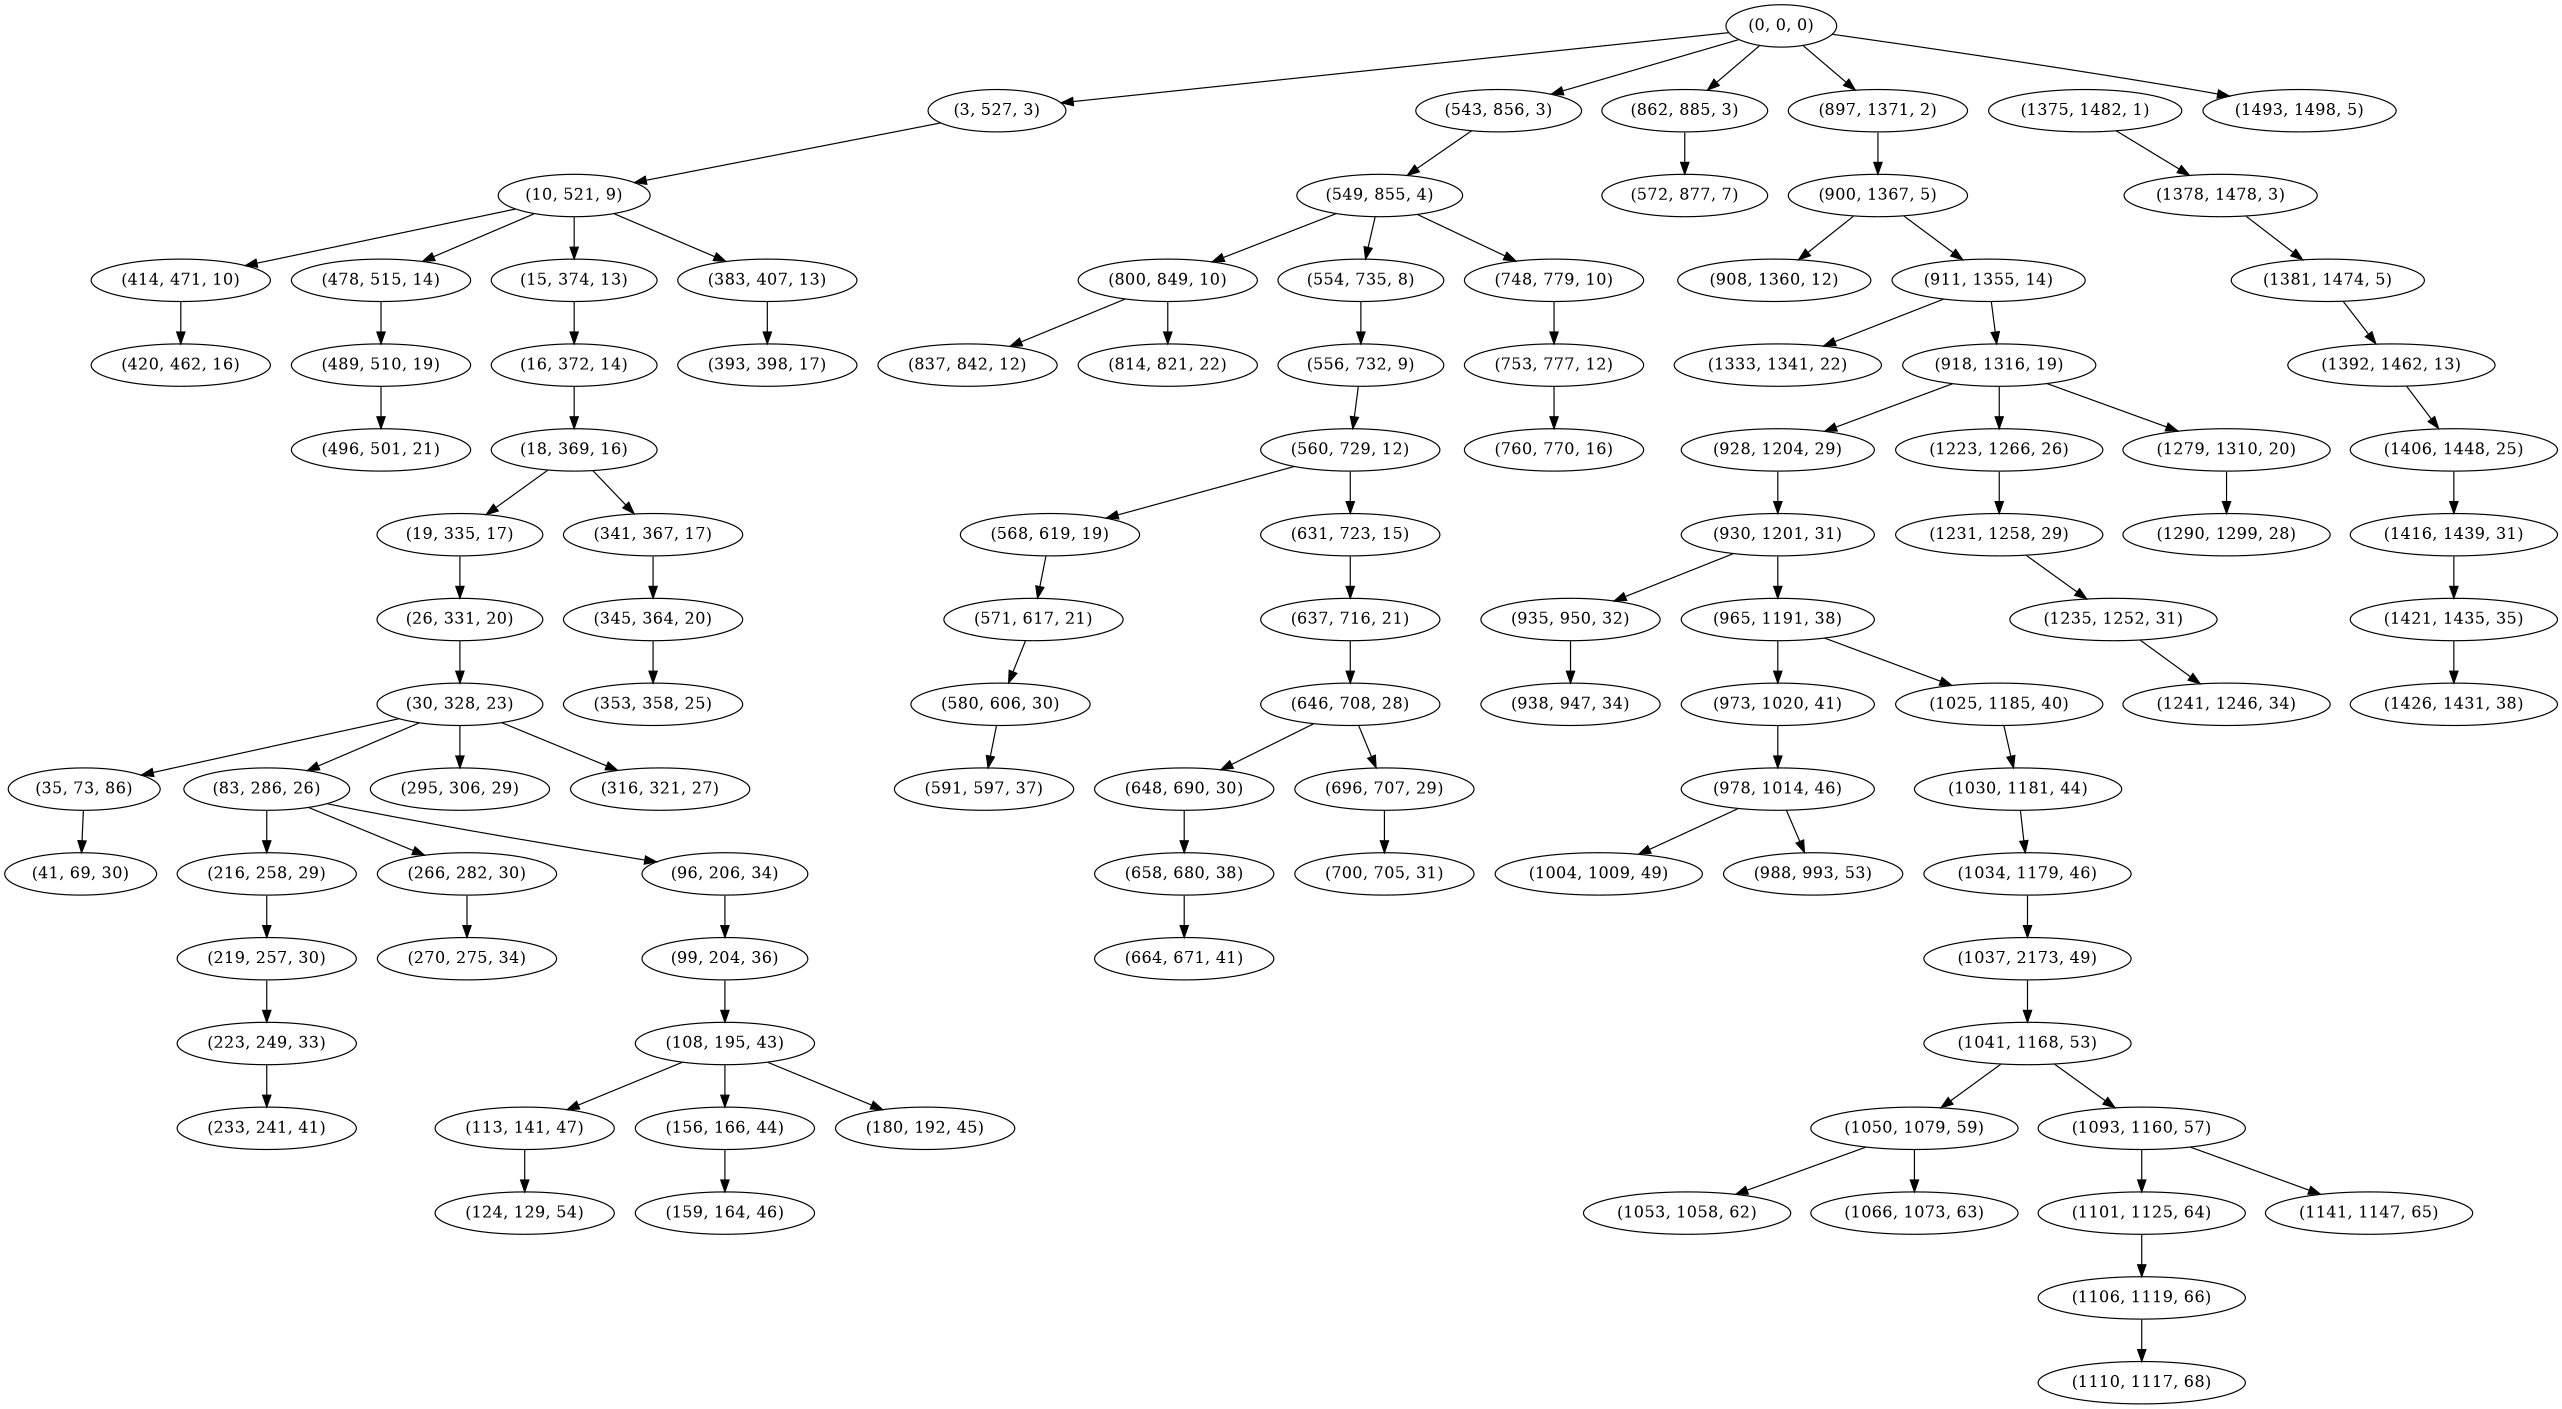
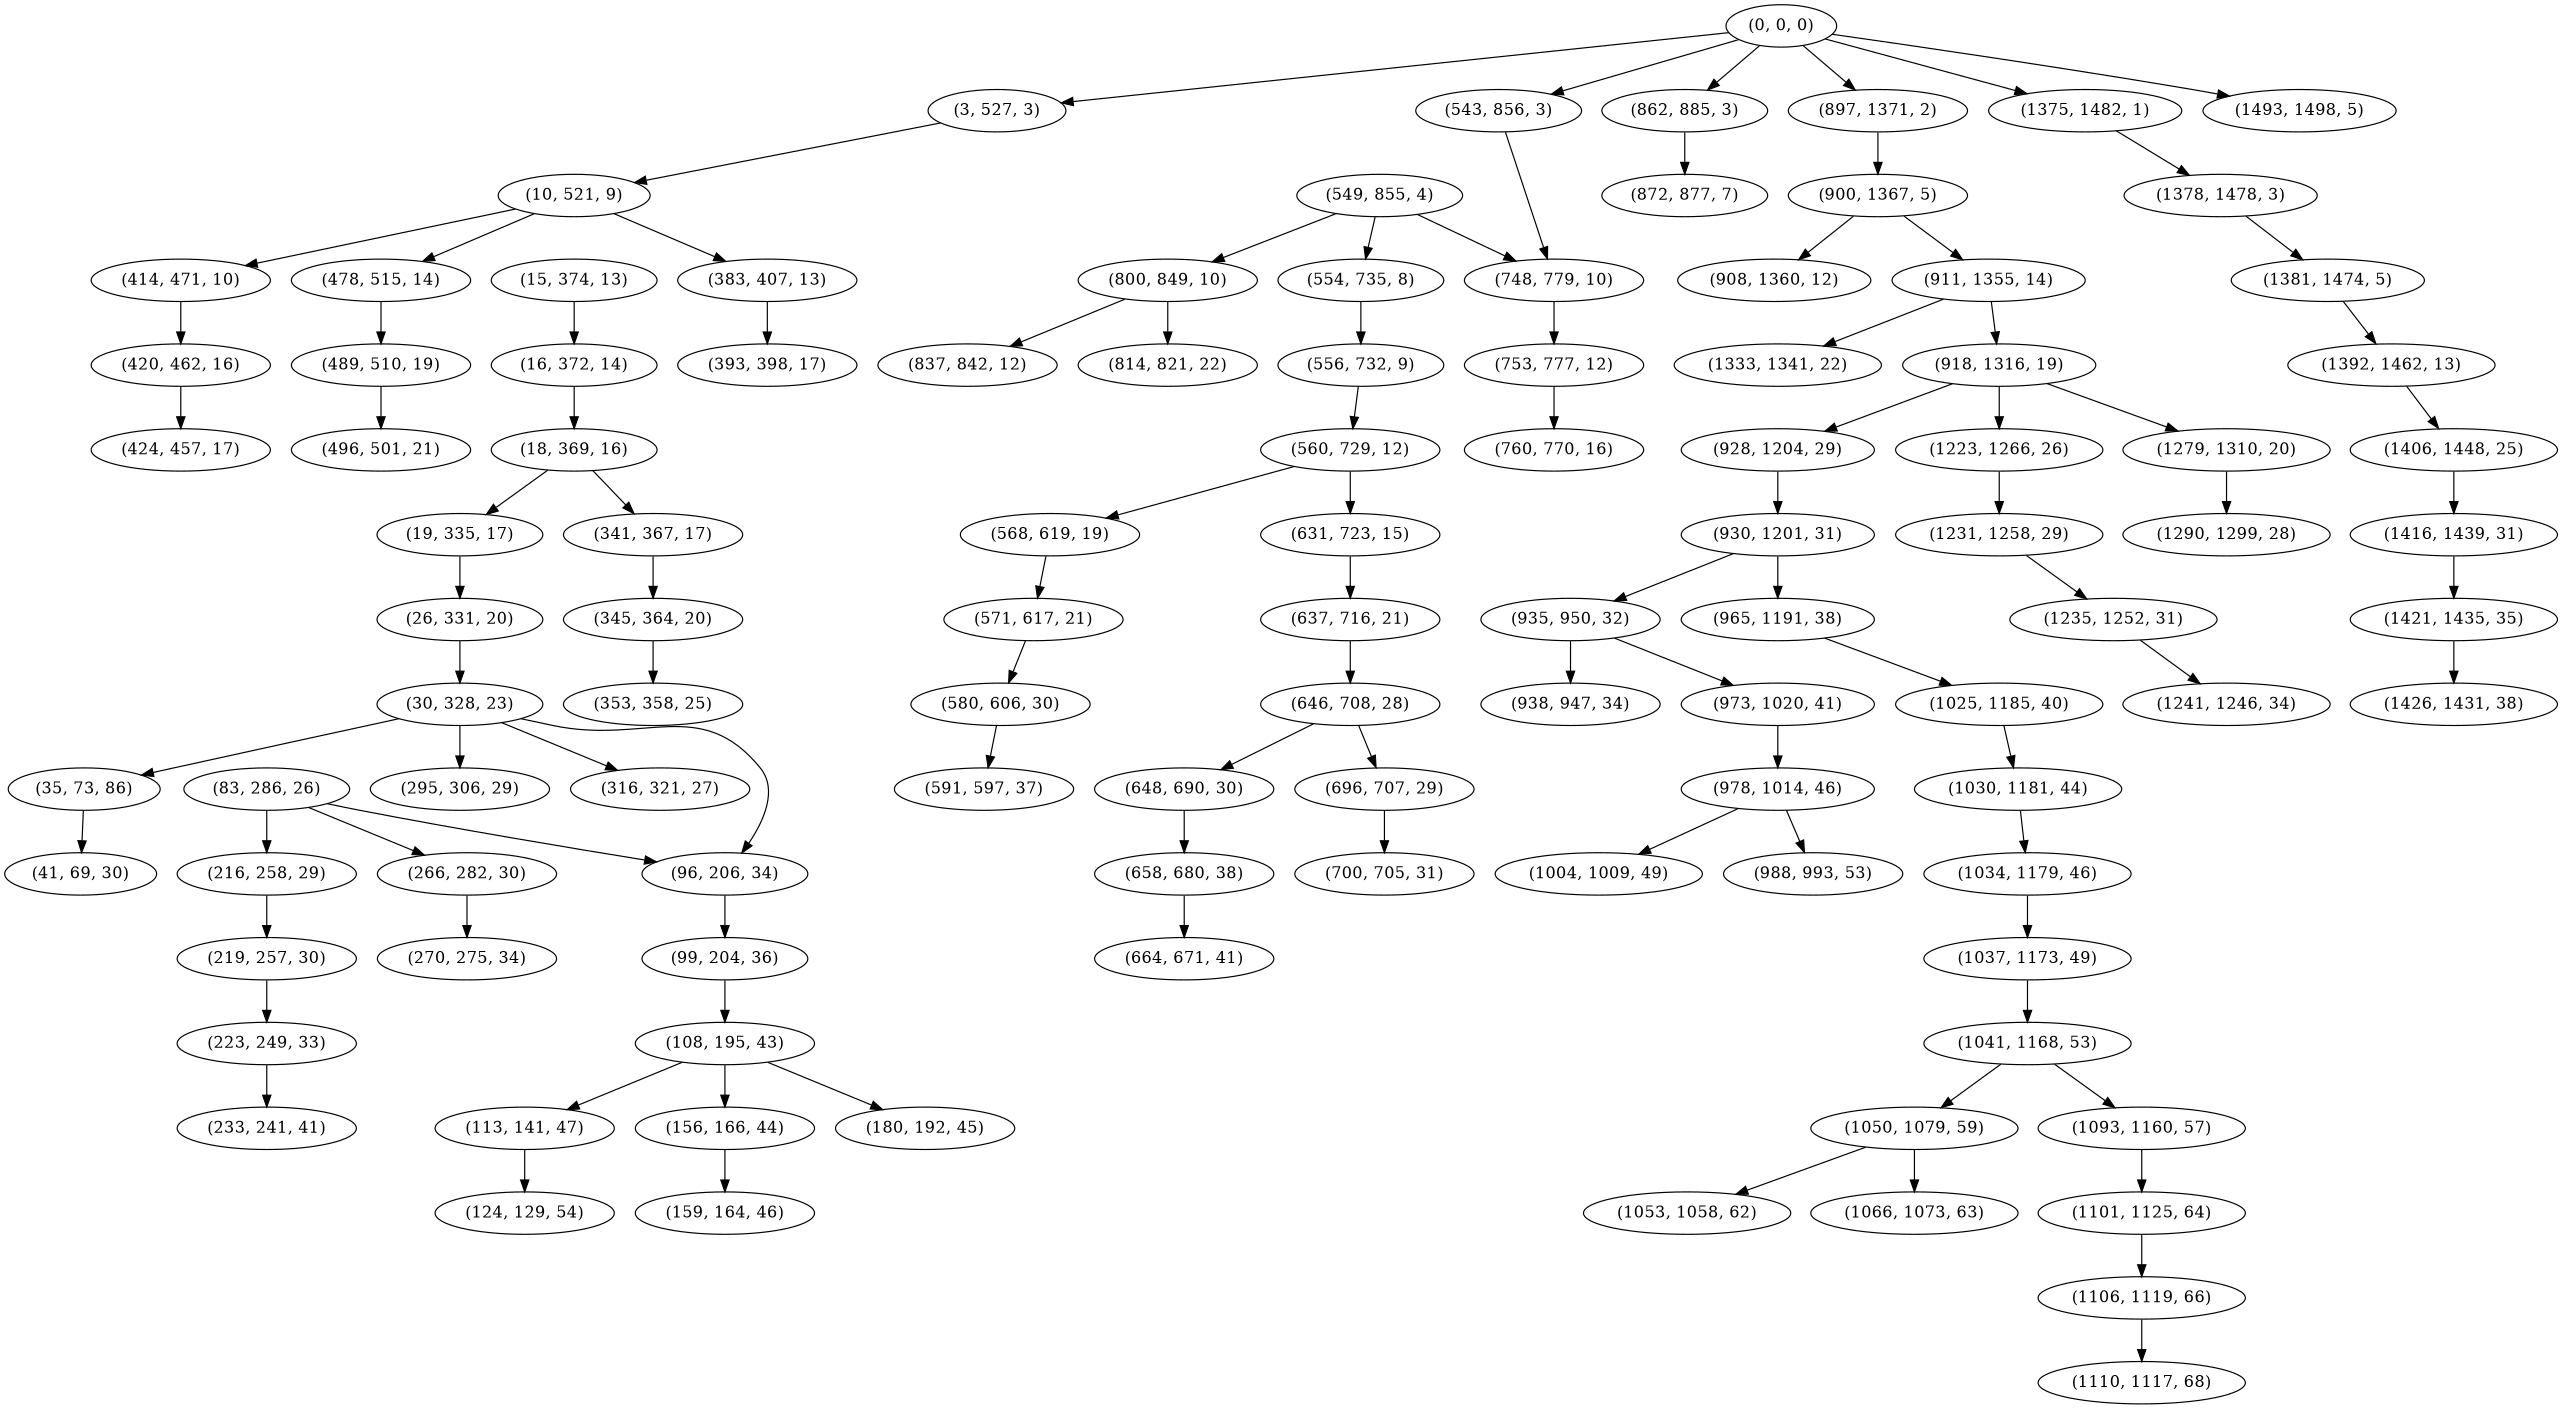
edge "(0, 0, 0)" -> "(1375, 1482, 1)": added
edge "(543, 856, 3)" -> "(549, 855, 4)": now "(543, 856, 3)" -> "(748, 779, 10)"
node "(572, 877, 7)": label "(572, 877, 7)" -> "(872, 877, 7)"
edge "(10, 521, 9)" -> "(15, 374, 13)": removed
node "(424, 457, 17)": added
edge "(965, 1191, 38)" -> "(973, 1020, 41)": now "(935, 950, 32)" -> "(973, 1020, 41)"
edge "(30, 328, 23)" -> "(83, 286, 26)": now "(30, 328, 23)" -> "(96, 206, 34)"
node "(1037, 2173, 49)": label "(1037, 2173, 49)" -> "(1037, 1173, 49)"
node "(1141, 1147, 65)": removed
